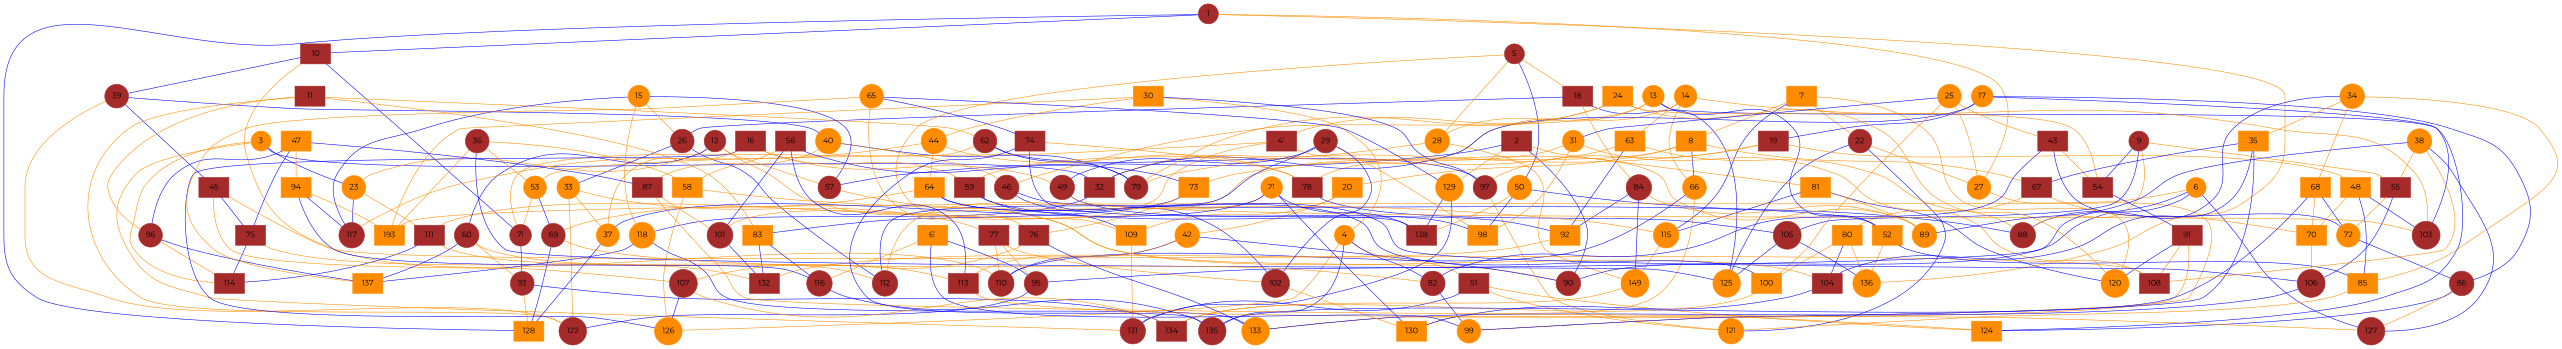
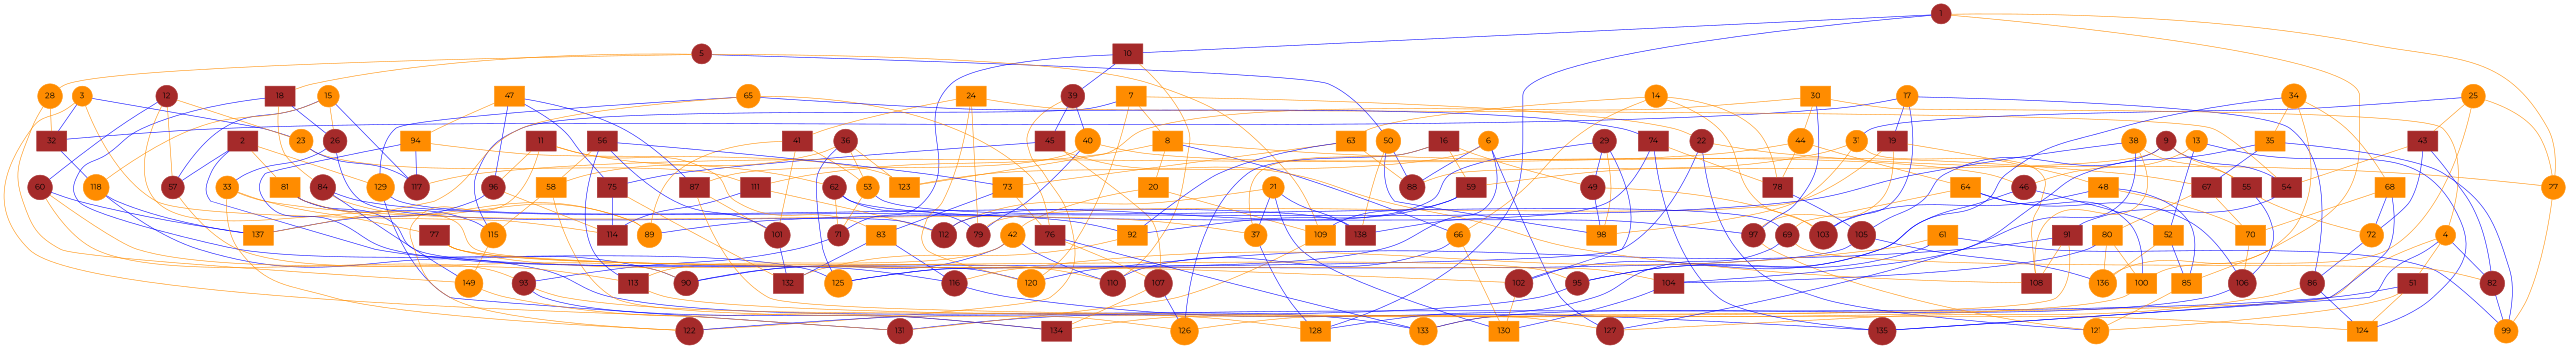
edge "13" -- "28": removed
node "193": label "193" -> "123"
